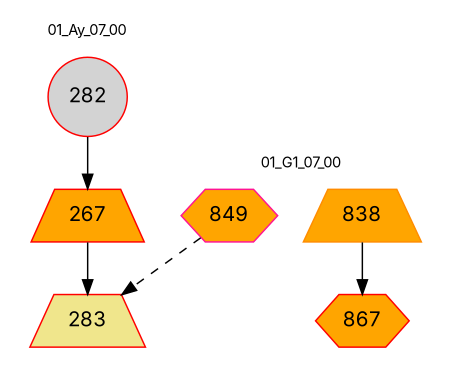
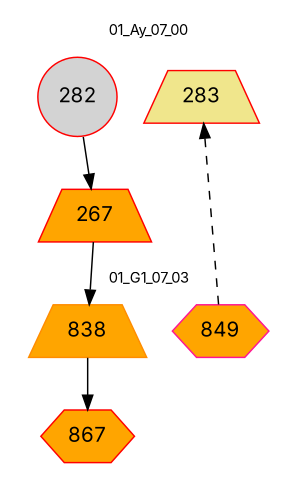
cluster "01_G1_07_00": label "01_G1_07_00" -> "01_G1_07_03"
edge "267" -> "283": now "267" -> "838"
